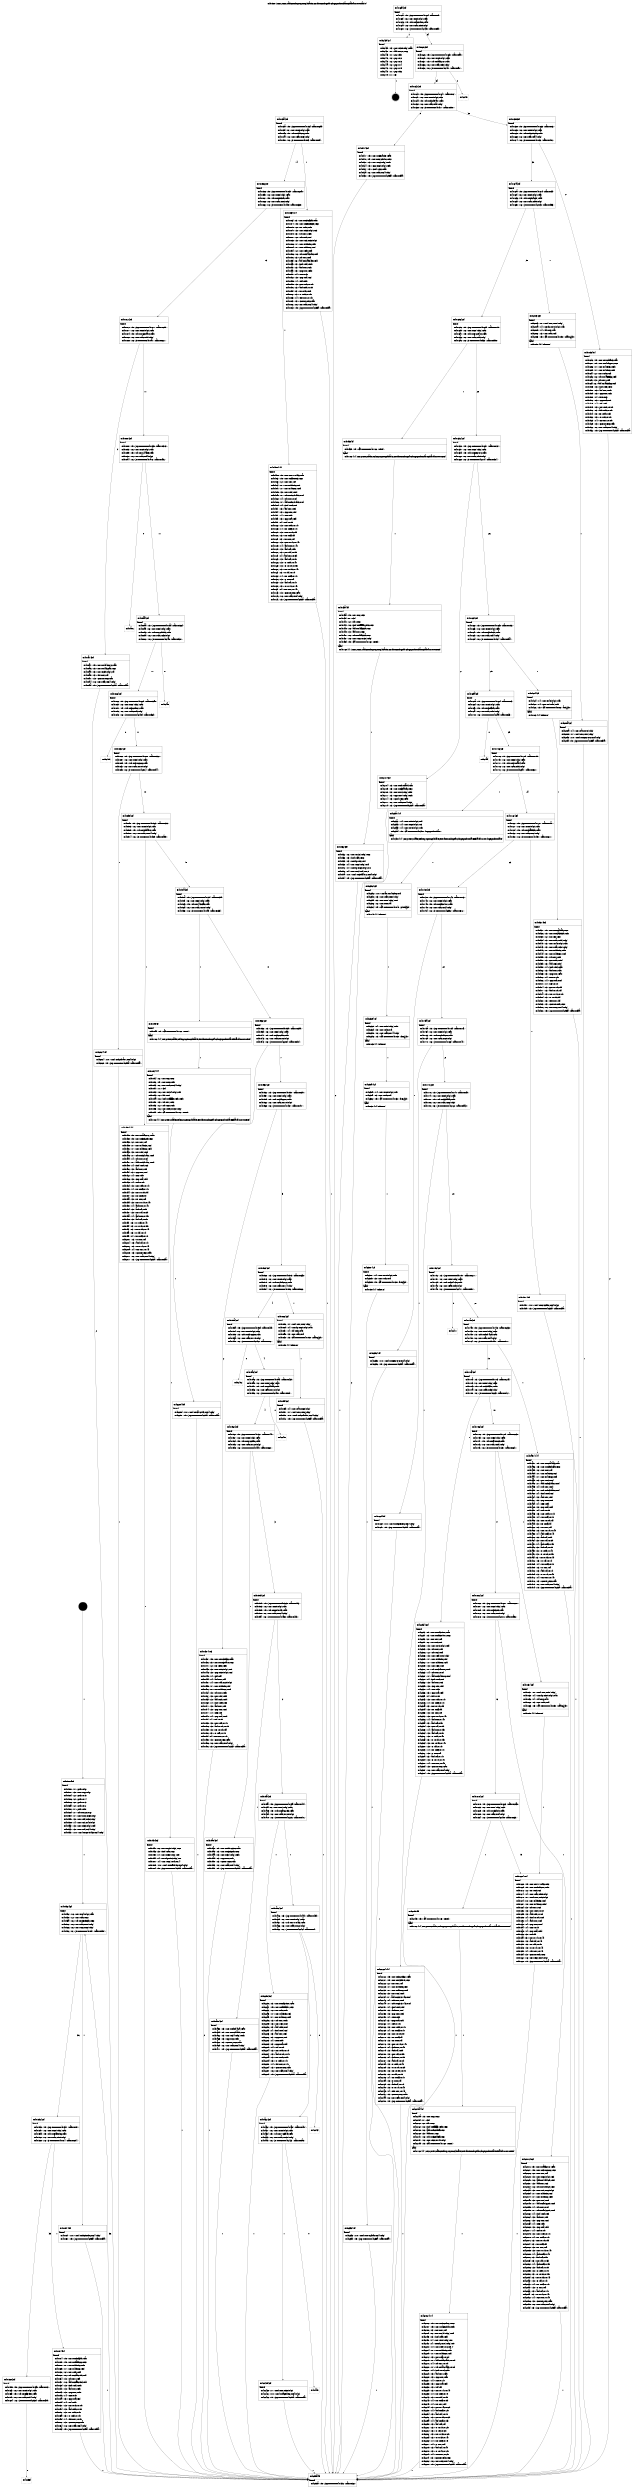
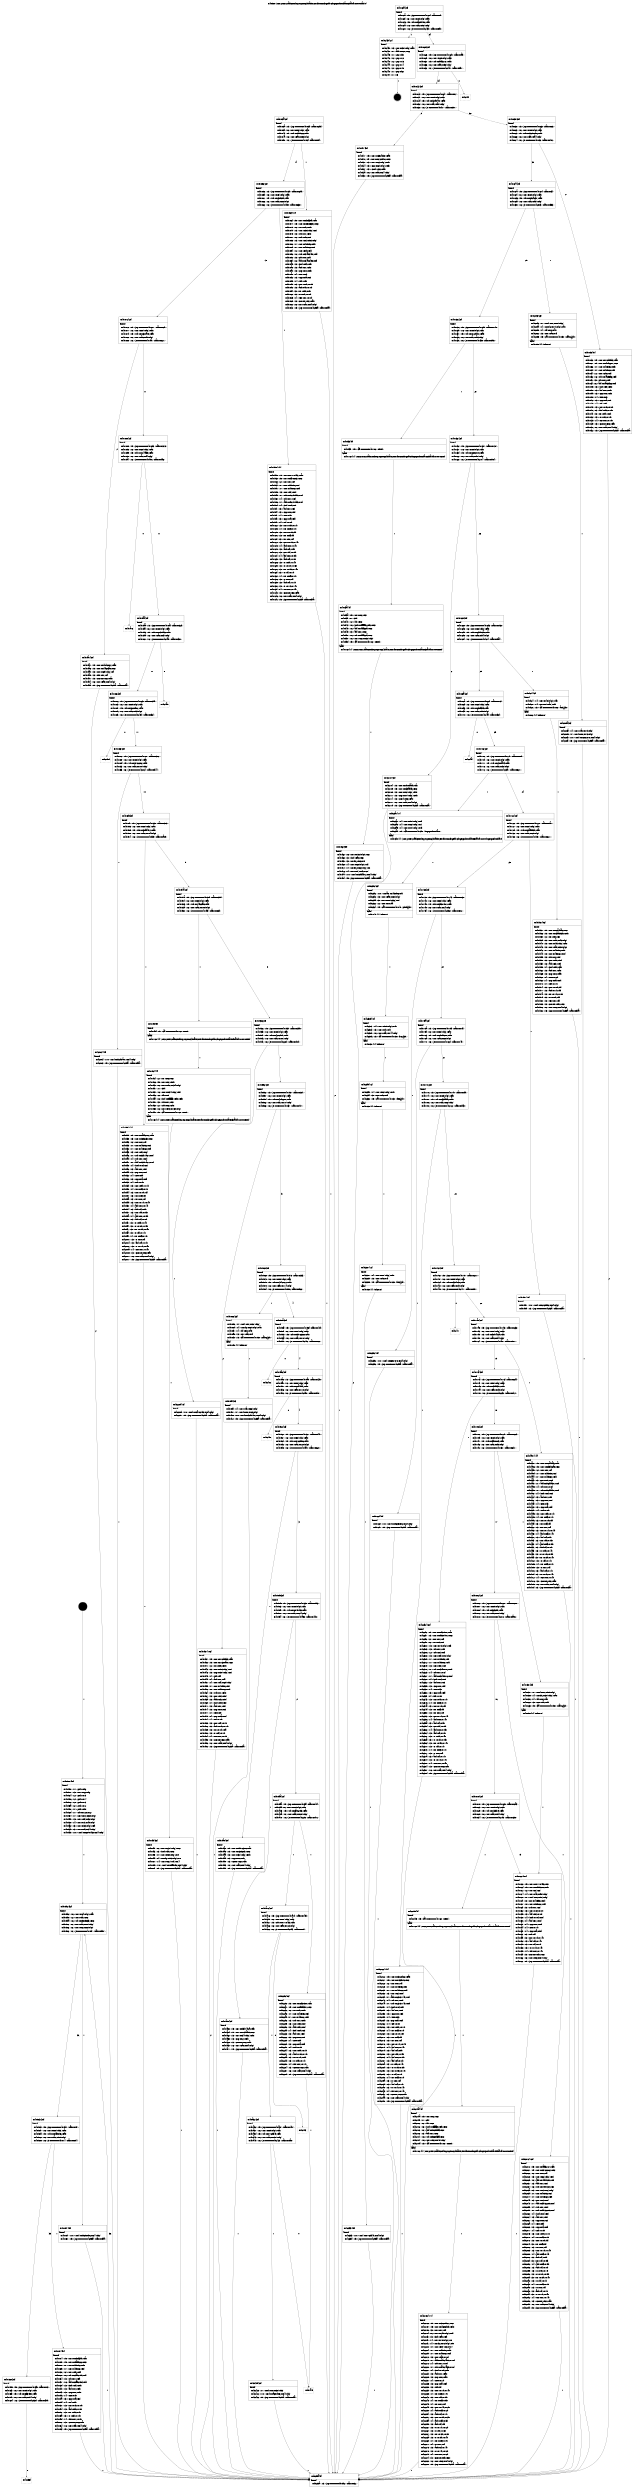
edge "0x40229c [86]" -> "0x40255a [5]": now "0x40229c [86]" -> "0x401a4e"
